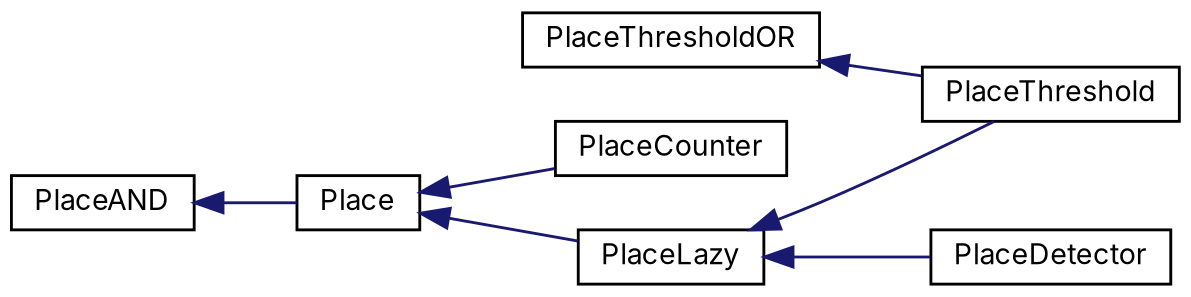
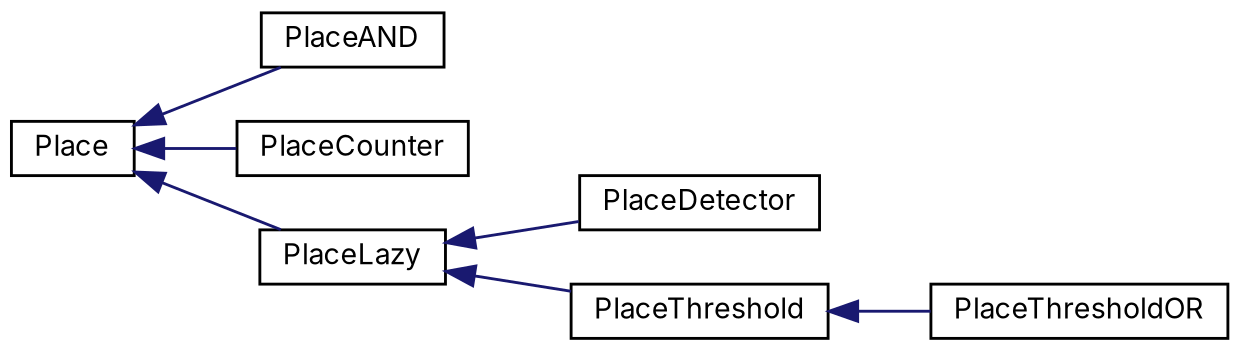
edge "PlaceThreshold" -> "PlaceThresholdOR": reversed
edge "Place" -> "PlaceAND": reversed
